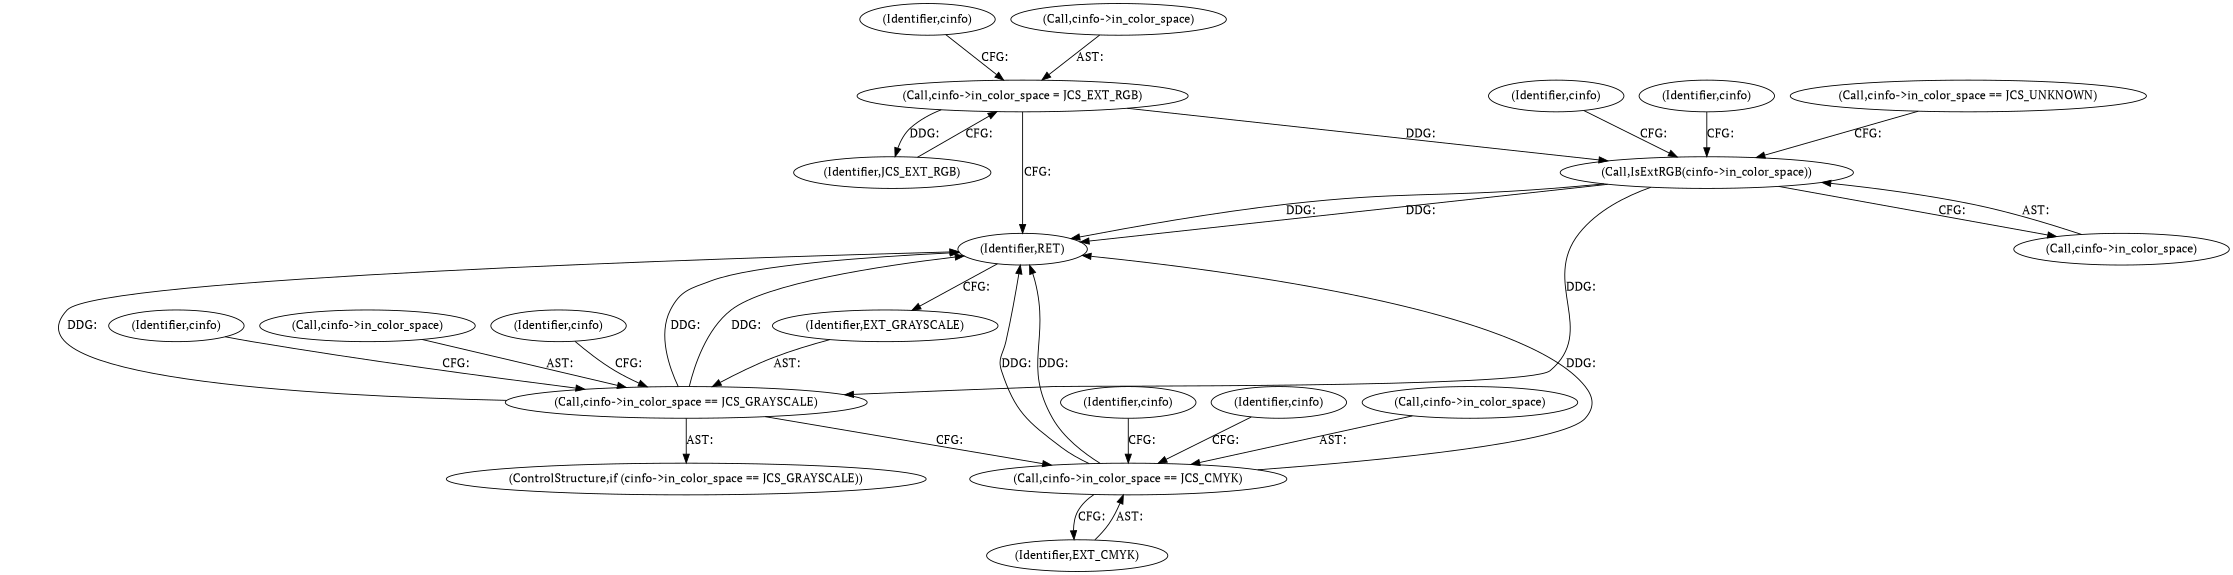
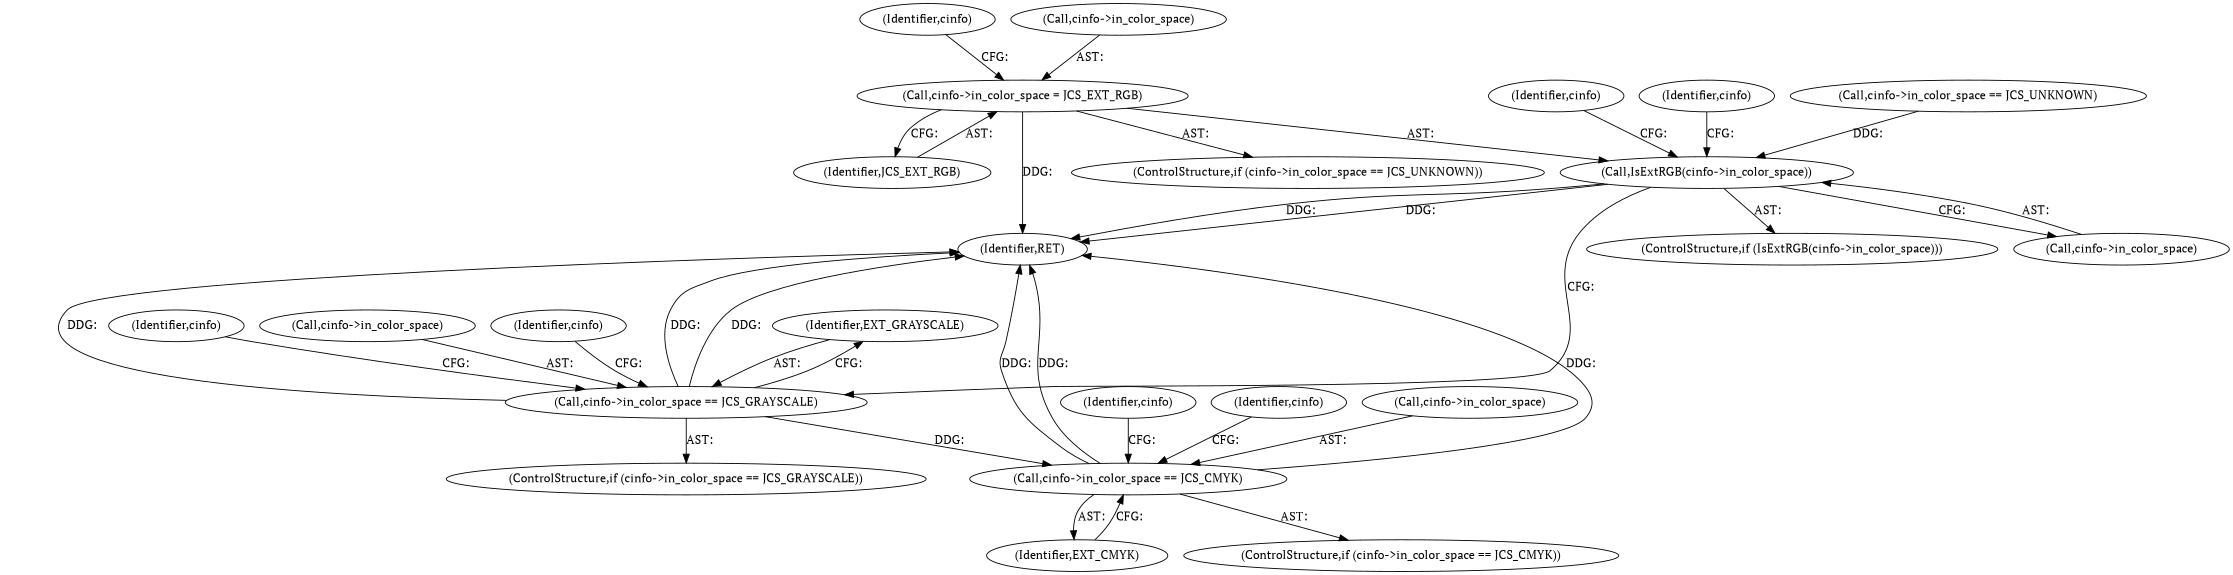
edge "(Call,cinfo->in_color_space = JCS_EXT_RGB)" -> "(Identifier,JCS_EXT_RGB)": label "DDG: " -> "CFG: "
edge "(Identifier,JCS_EXT_RGB)" -> "(Call,cinfo->in_color_space = JCS_EXT_RGB)": label "CFG: " -> "AST: "
edge "(Call,cinfo->in_color_space = JCS_EXT_RGB)" -> "(Call,IsExtRGB(cinfo->in_color_space))": label "DDG: " -> "AST: "
edge "(Call,cinfo->in_color_space == JCS_UNKNOWN)" -> "(Call,IsExtRGB(cinfo->in_color_space))": label "CFG: " -> "DDG: "
edge "(Call,cinfo->in_color_space = JCS_EXT_RGB)" -> "(Identifier,RET)": label "CFG: " -> "DDG: "
node "(ControlStructure,if (cinfo->in_color_space == JCS_UNKNOWN))": added
node "(ControlStructure,if (IsExtRGB(cinfo->in_color_space)))": added
edge "(Identifier,RET)" -> "(Identifier,EXT_GRAYSCALE)": now "(Call,cinfo->in_color_space == JCS_GRAYSCALE)" -> "(Identifier,EXT_GRAYSCALE)"
edge "(Call,IsExtRGB(cinfo->in_color_space))" -> "(Call,cinfo->in_color_space == JCS_GRAYSCALE)": label "DDG: " -> "CFG: "
edge "(Call,cinfo->in_color_space == JCS_GRAYSCALE)" -> "(Call,cinfo->in_color_space == JCS_CMYK)": label "CFG: " -> "DDG: "
edge "(Call,cinfo->in_color_space == JCS_CMYK)" -> "(Identifier,EXT_CMYK)": label "CFG: " -> "AST: "
edge "(Identifier,EXT_CMYK)" -> "(Call,cinfo->in_color_space == JCS_CMYK)": label "AST: " -> "CFG: "
node "(ControlStructure,if (cinfo->in_color_space == JCS_CMYK))": added
